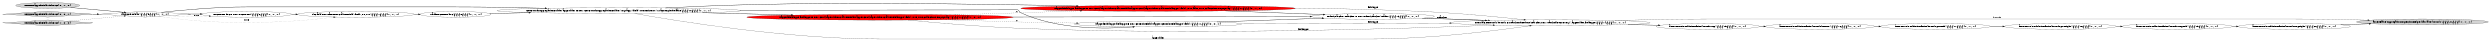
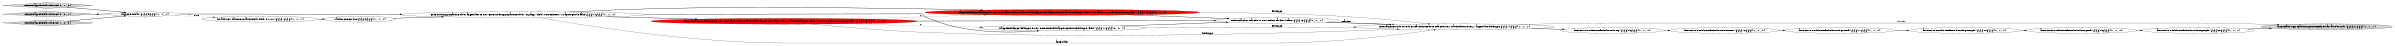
node "testUnmappedFieldWithDocs['0', '1', '0']": shape ellipse -> diamond
node "Document doc = new Document()@@@6@@@['1', '1', '1']": removed
edge "testUnmappedFieldWithDocs['1', '0', '0']" -> "randomBoolean()@@@5@@@['1', '1', '1']": style dashed -> bold
